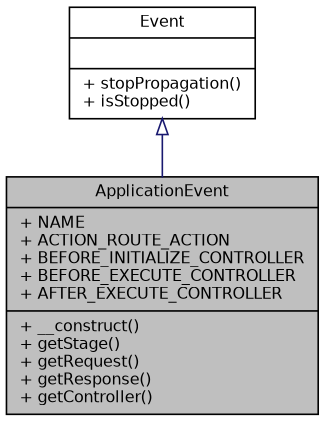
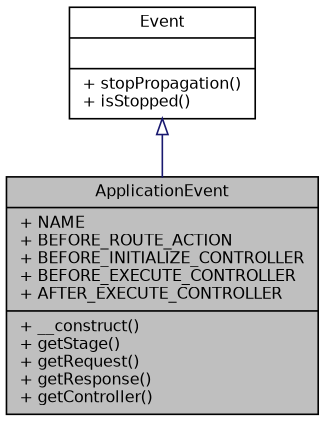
node "ApplicationEvent": text "+ ACTION_ROUTE_ACTION" -> "+ BEFORE_ROUTE_ACTION"
